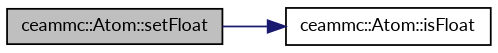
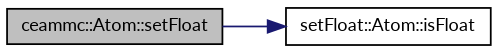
node "ceammc::Atom::isFloat": label "ceammc::Atom::isFloat" -> "setFloat::Atom::isFloat"
